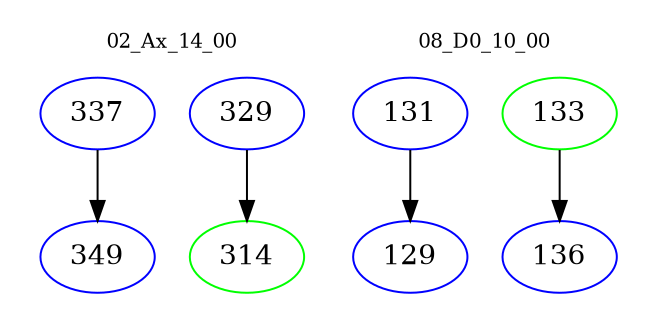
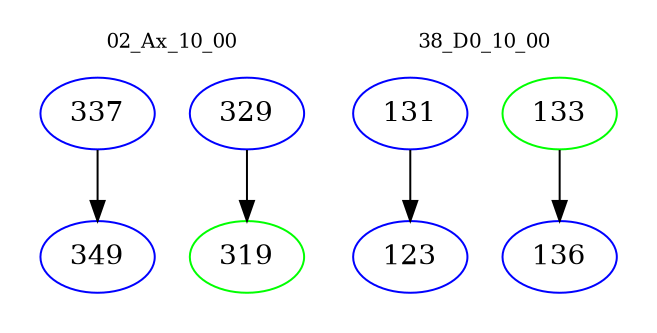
cluster "02_Ax_14_00": label "02_Ax_14_00" -> "02_Ax_10_00"
cluster "08_D0_10_00": label "08_D0_10_00" -> "38_D0_10_00"
node "314": label "314" -> "319"
node "129": label "129" -> "123"
